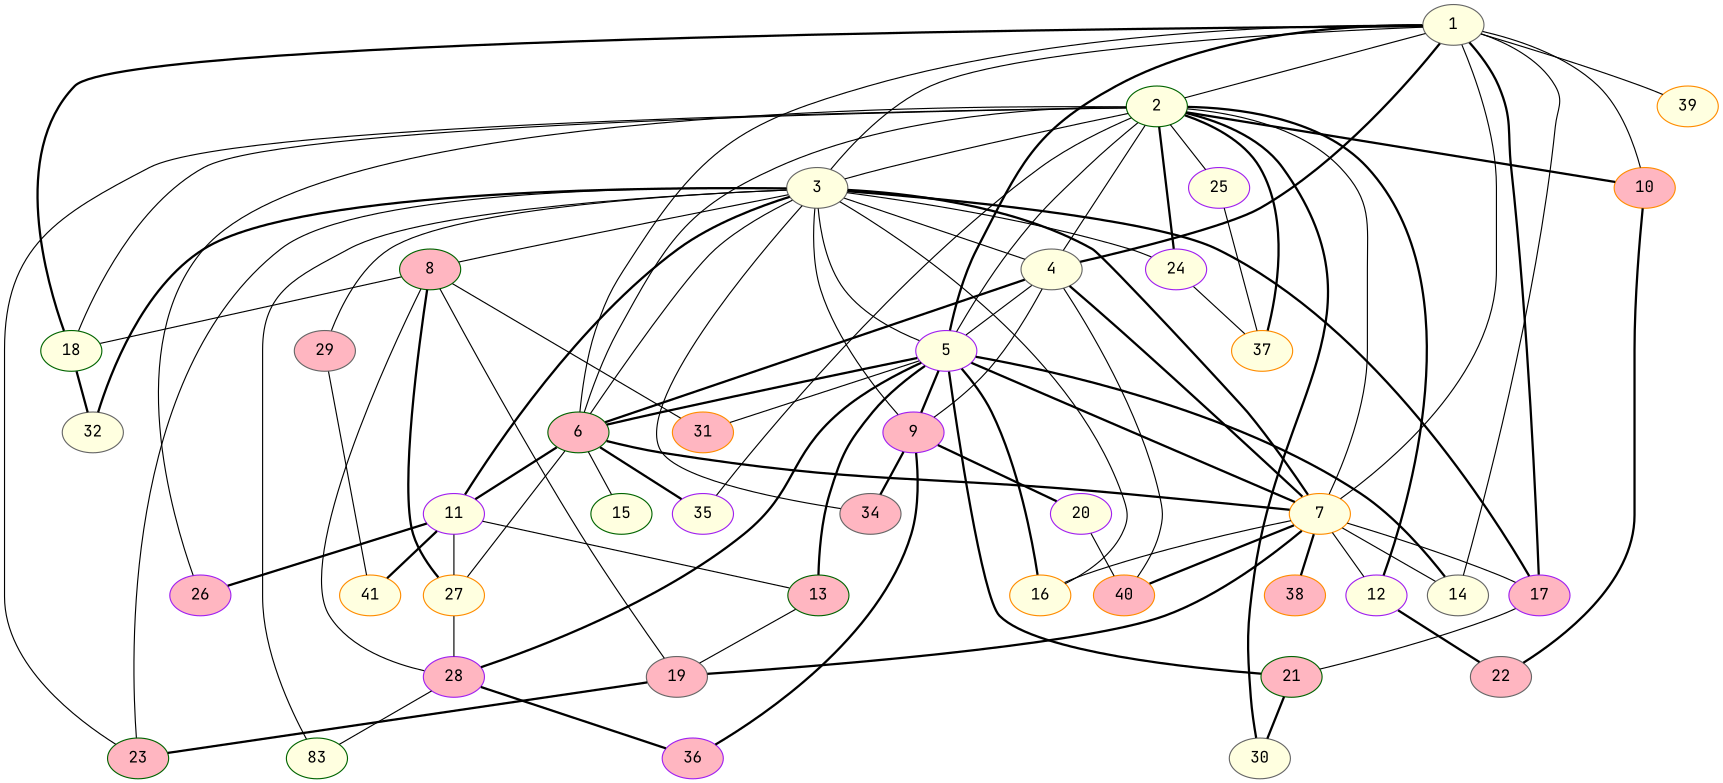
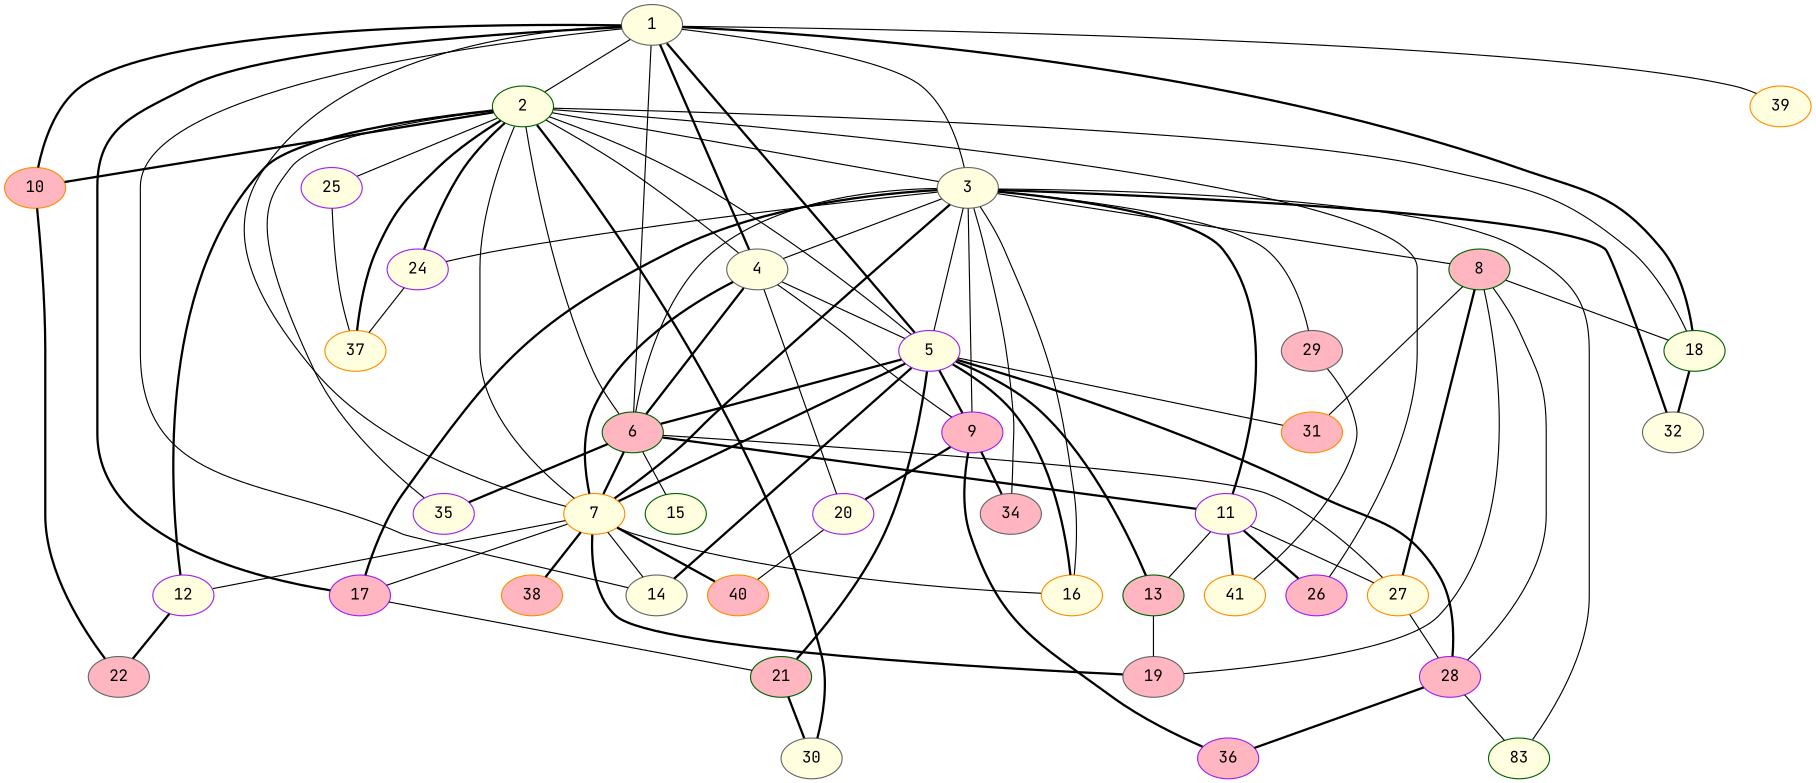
edge "1" -- "10": style solid -> bold
edge "4" -- "40": now "4" -- "20"
node "23": removed
